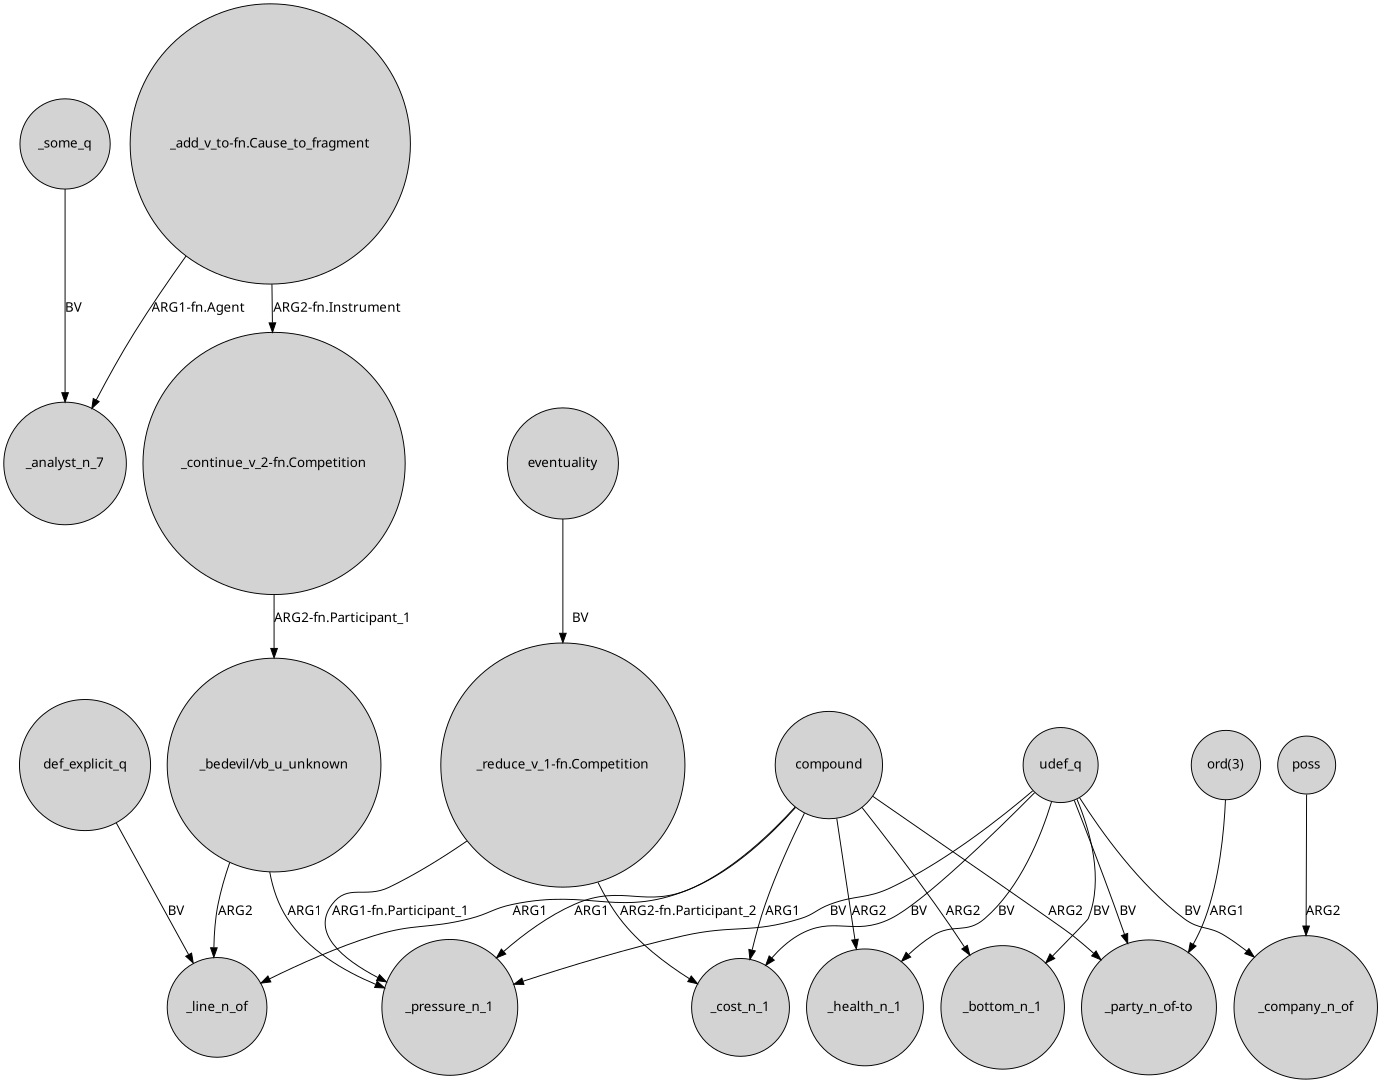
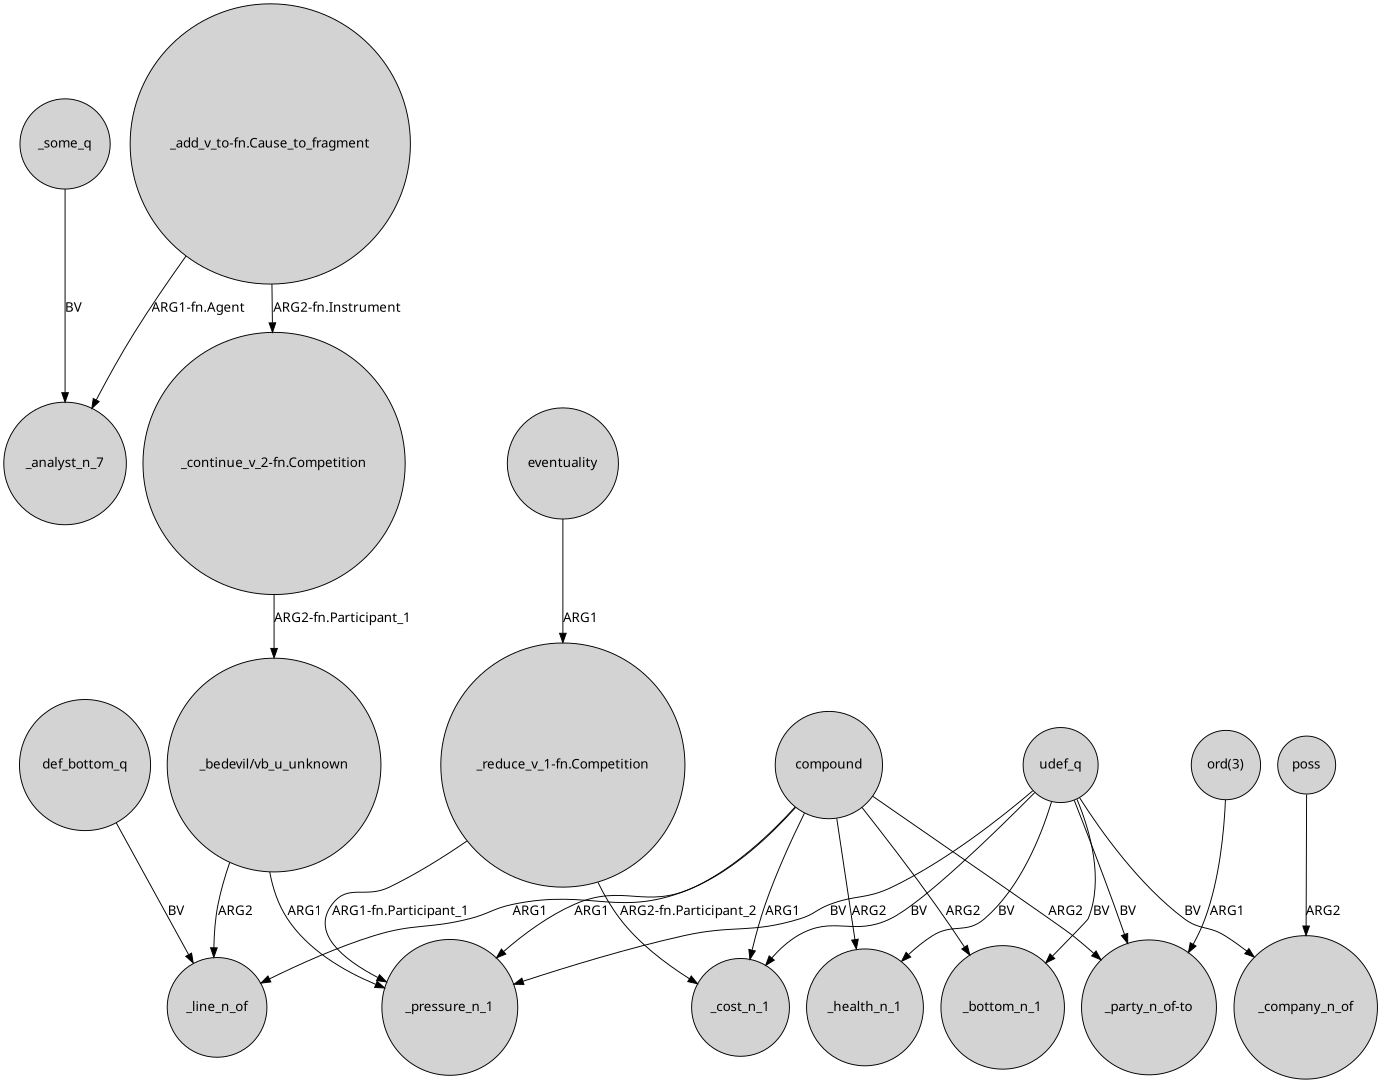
edge "eventuality" -> "_reduce_v_1-fn.Competition": label "BV" -> "ARG1"
node "def_explicit_q": label "def_explicit_q" -> "def_bottom_q"
